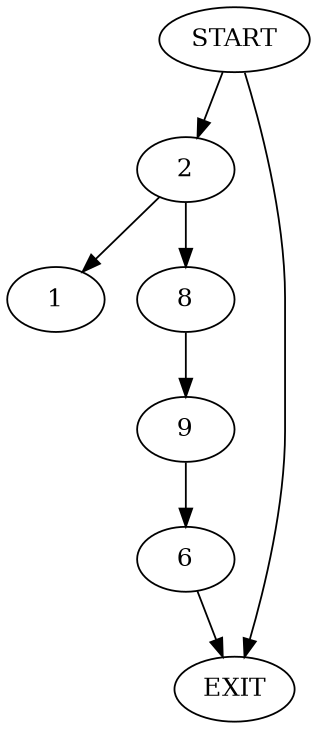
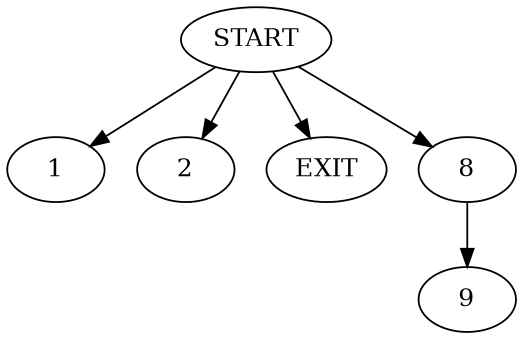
edge "2" -> "8": now "START" -> "8"
edge "2" -> "1": now "START" -> "1"
node "6": removed
